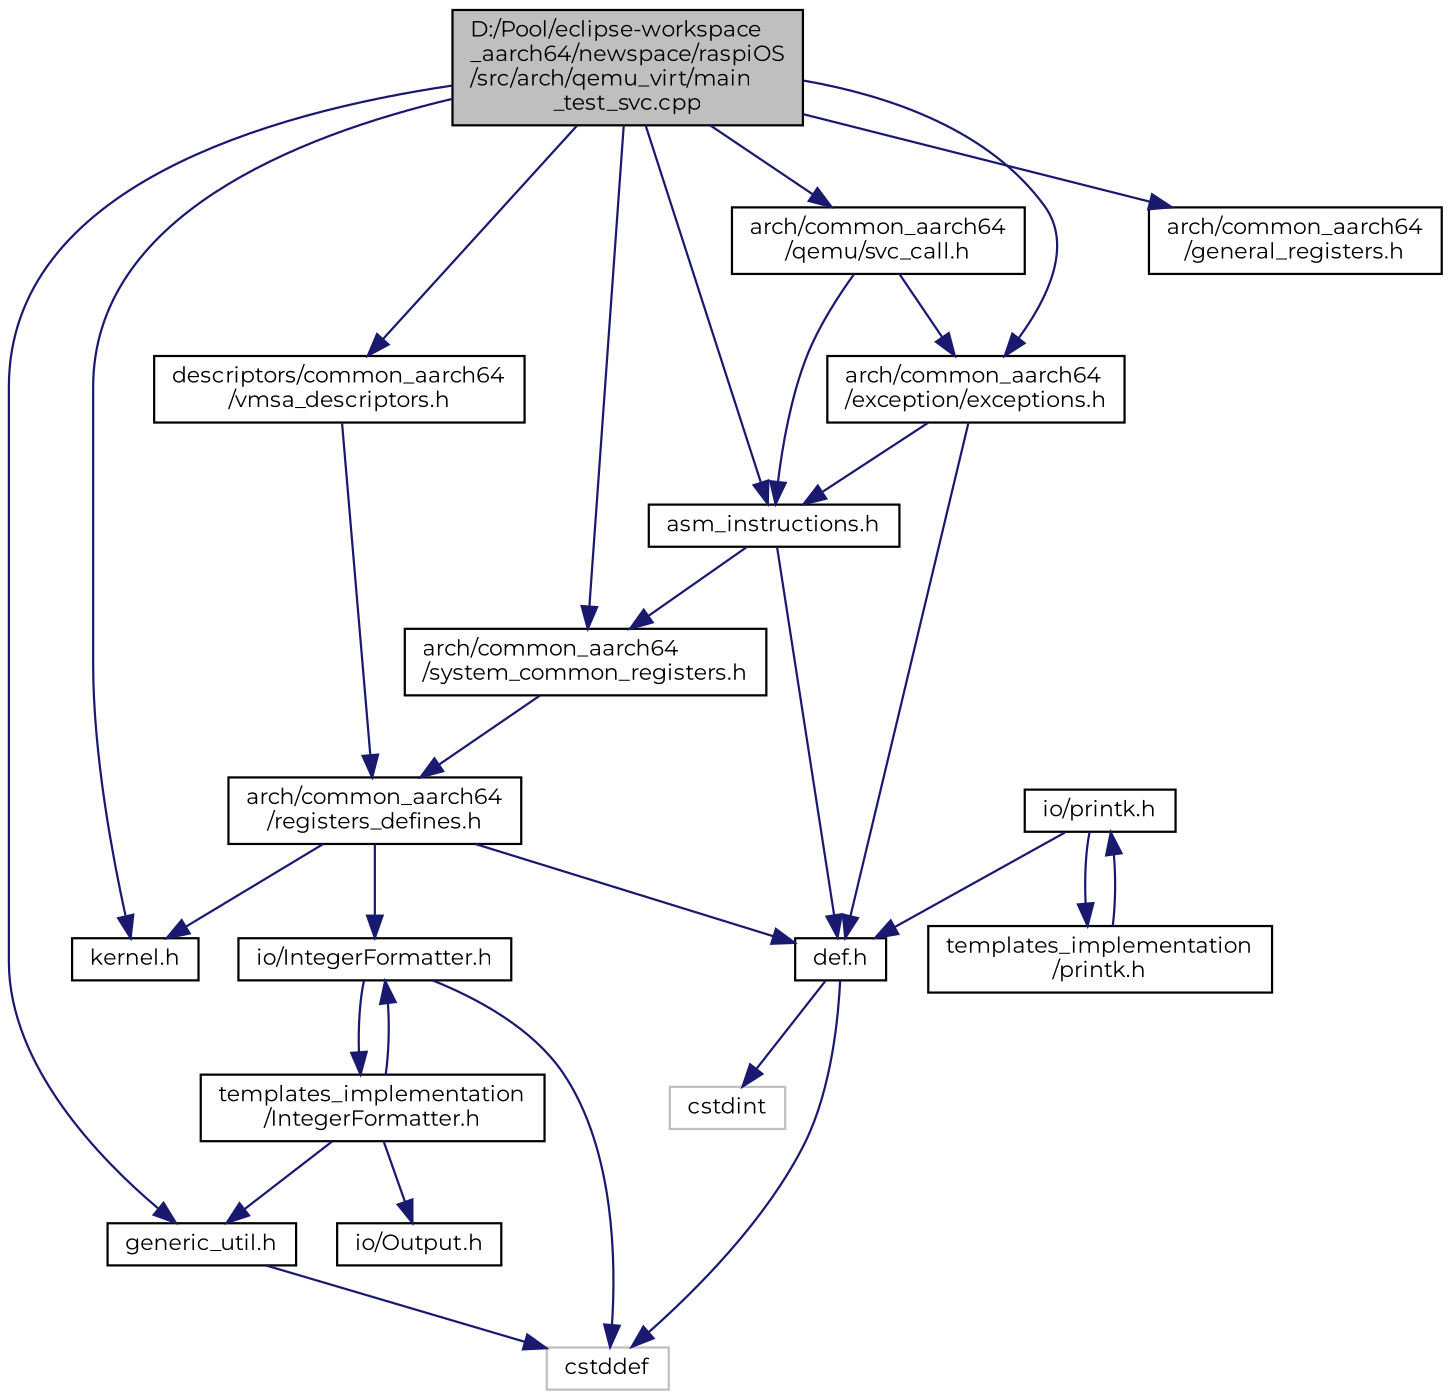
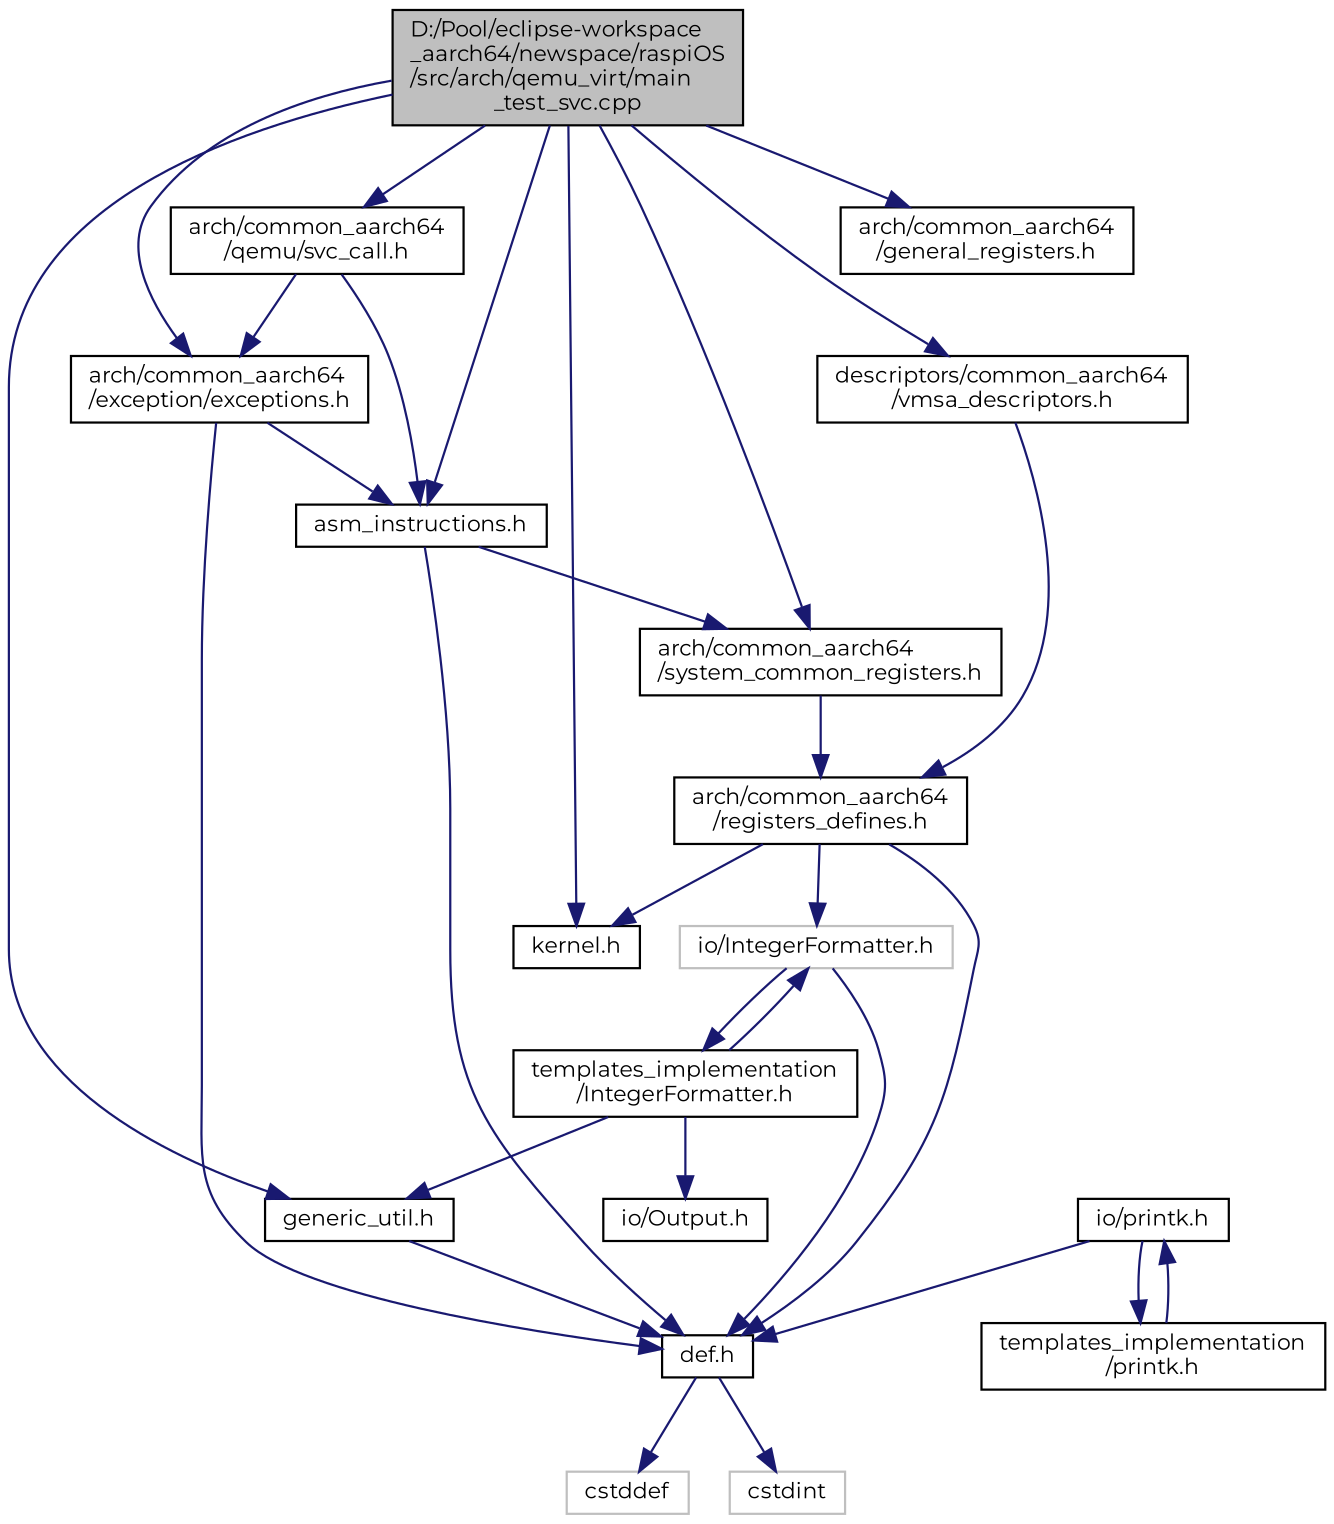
node "io/IntegerFormatter.h": color black -> grey75
edge "io/IntegerFormatter.h" -> "cstddef": now "io/IntegerFormatter.h" -> "def.h"
edge "generic_util.h" -> "cstddef": now "generic_util.h" -> "def.h"
